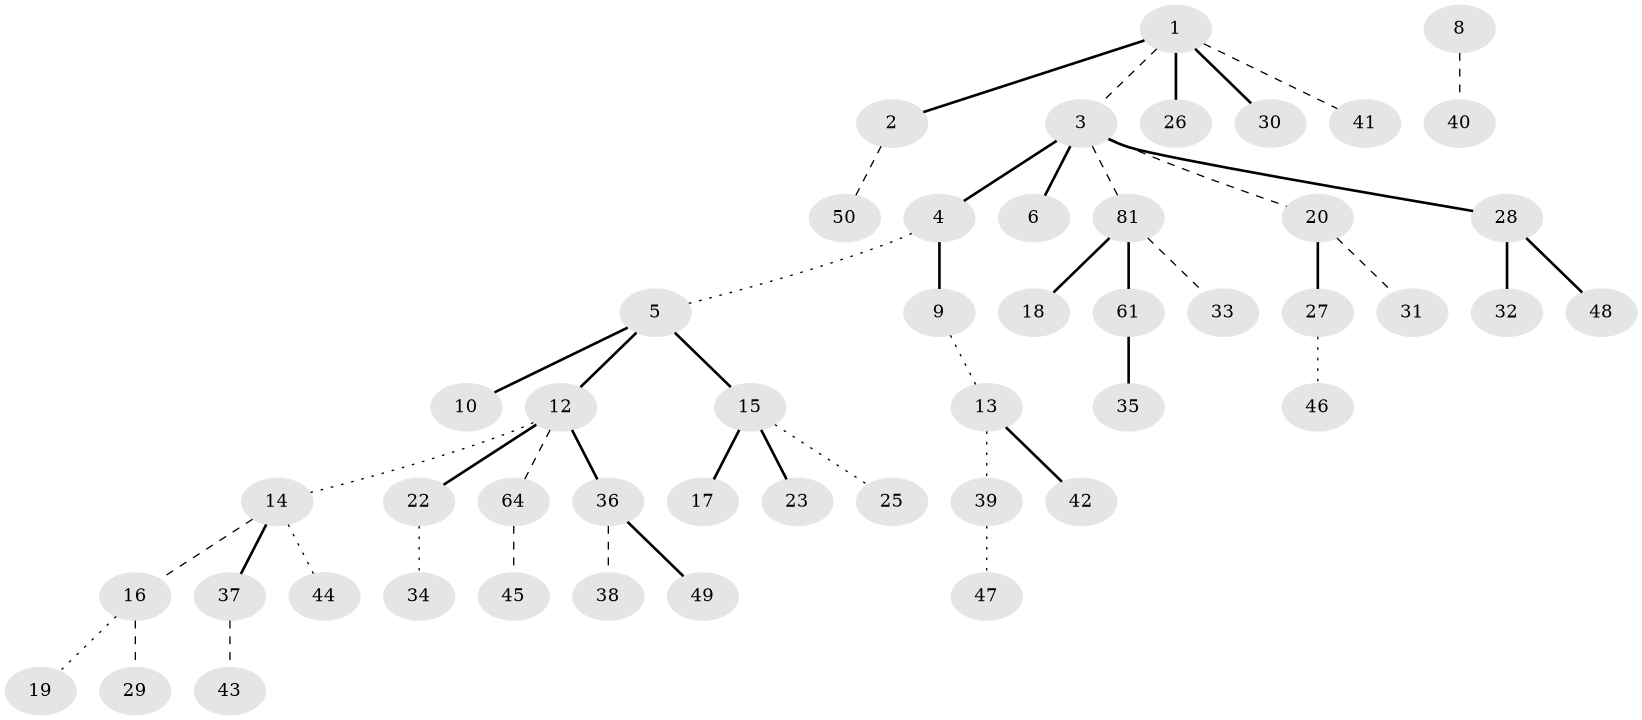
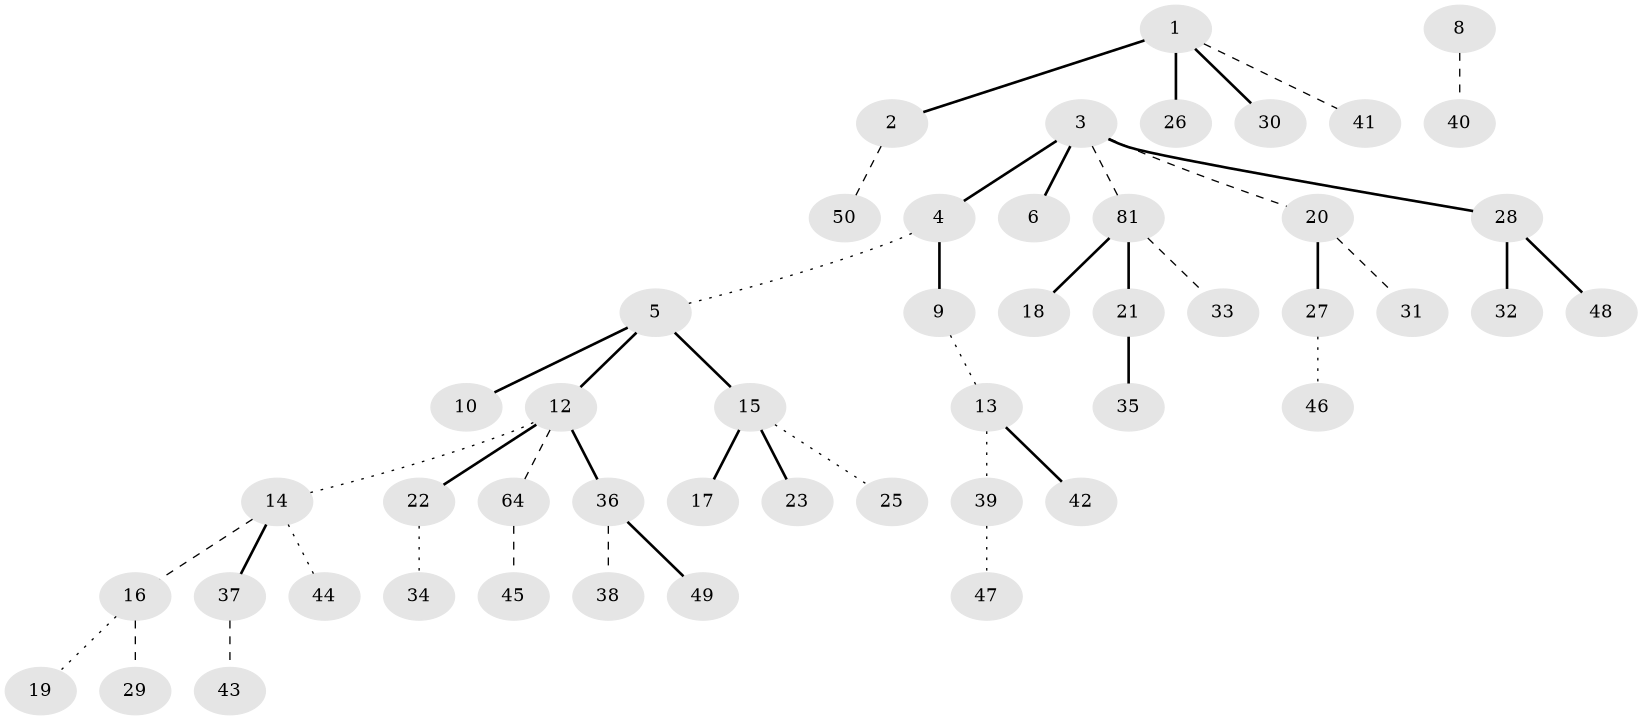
edge "1" -- "3": removed
node "61": label "61" -> "21"
